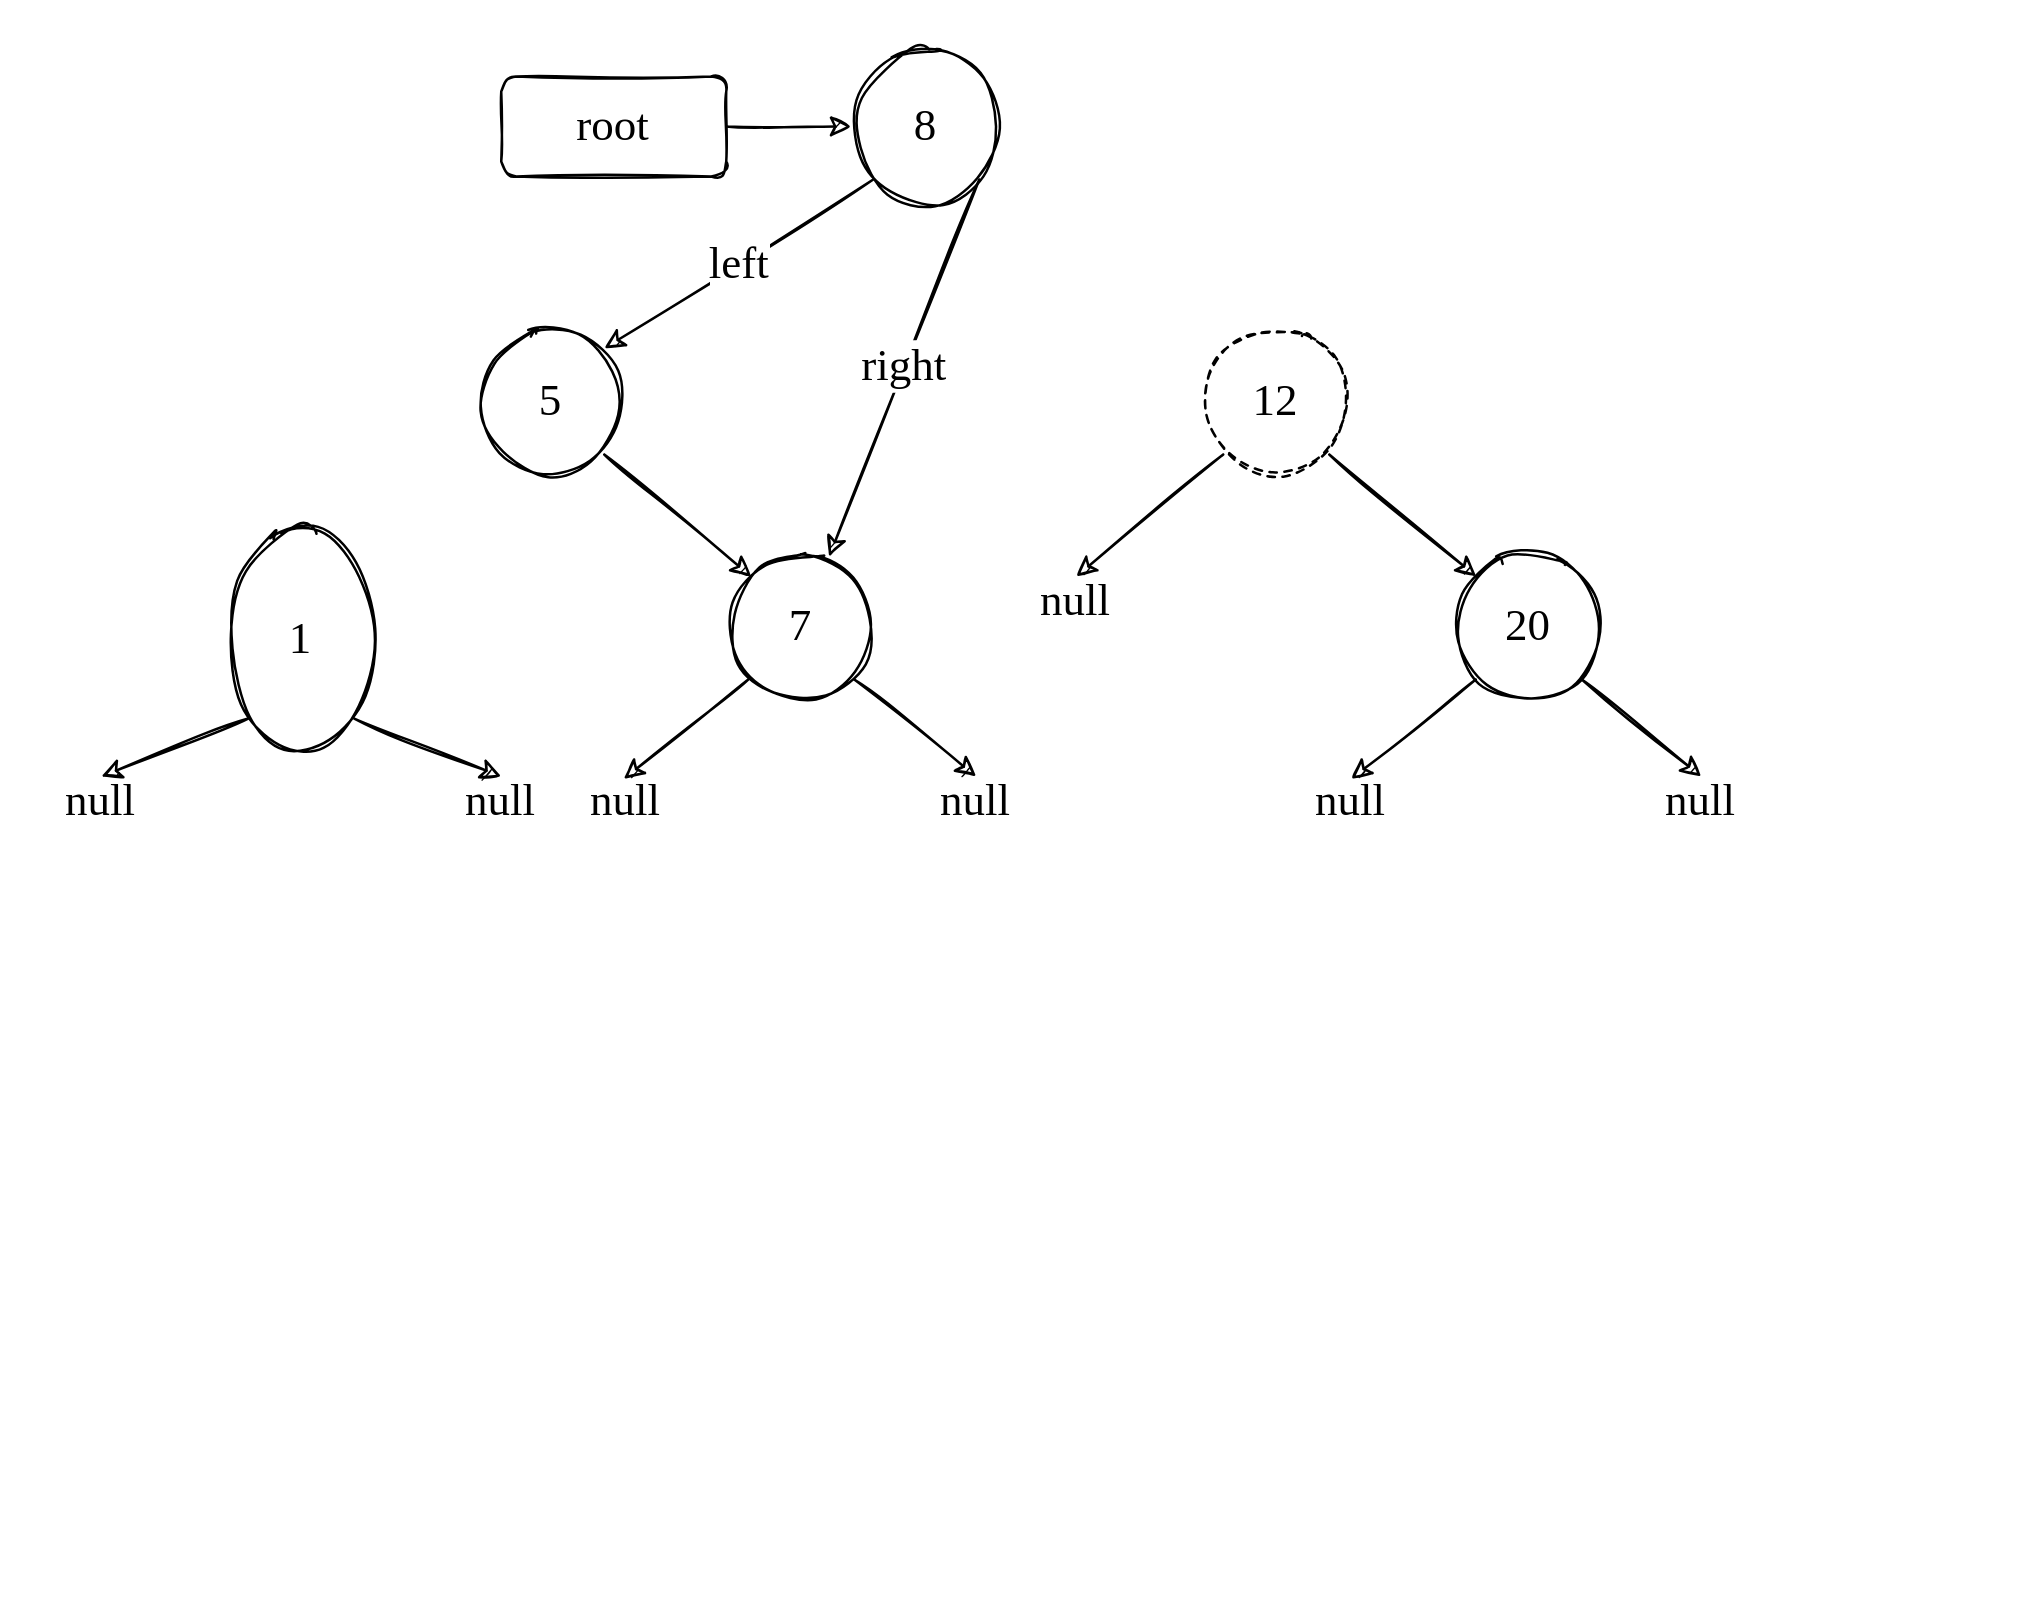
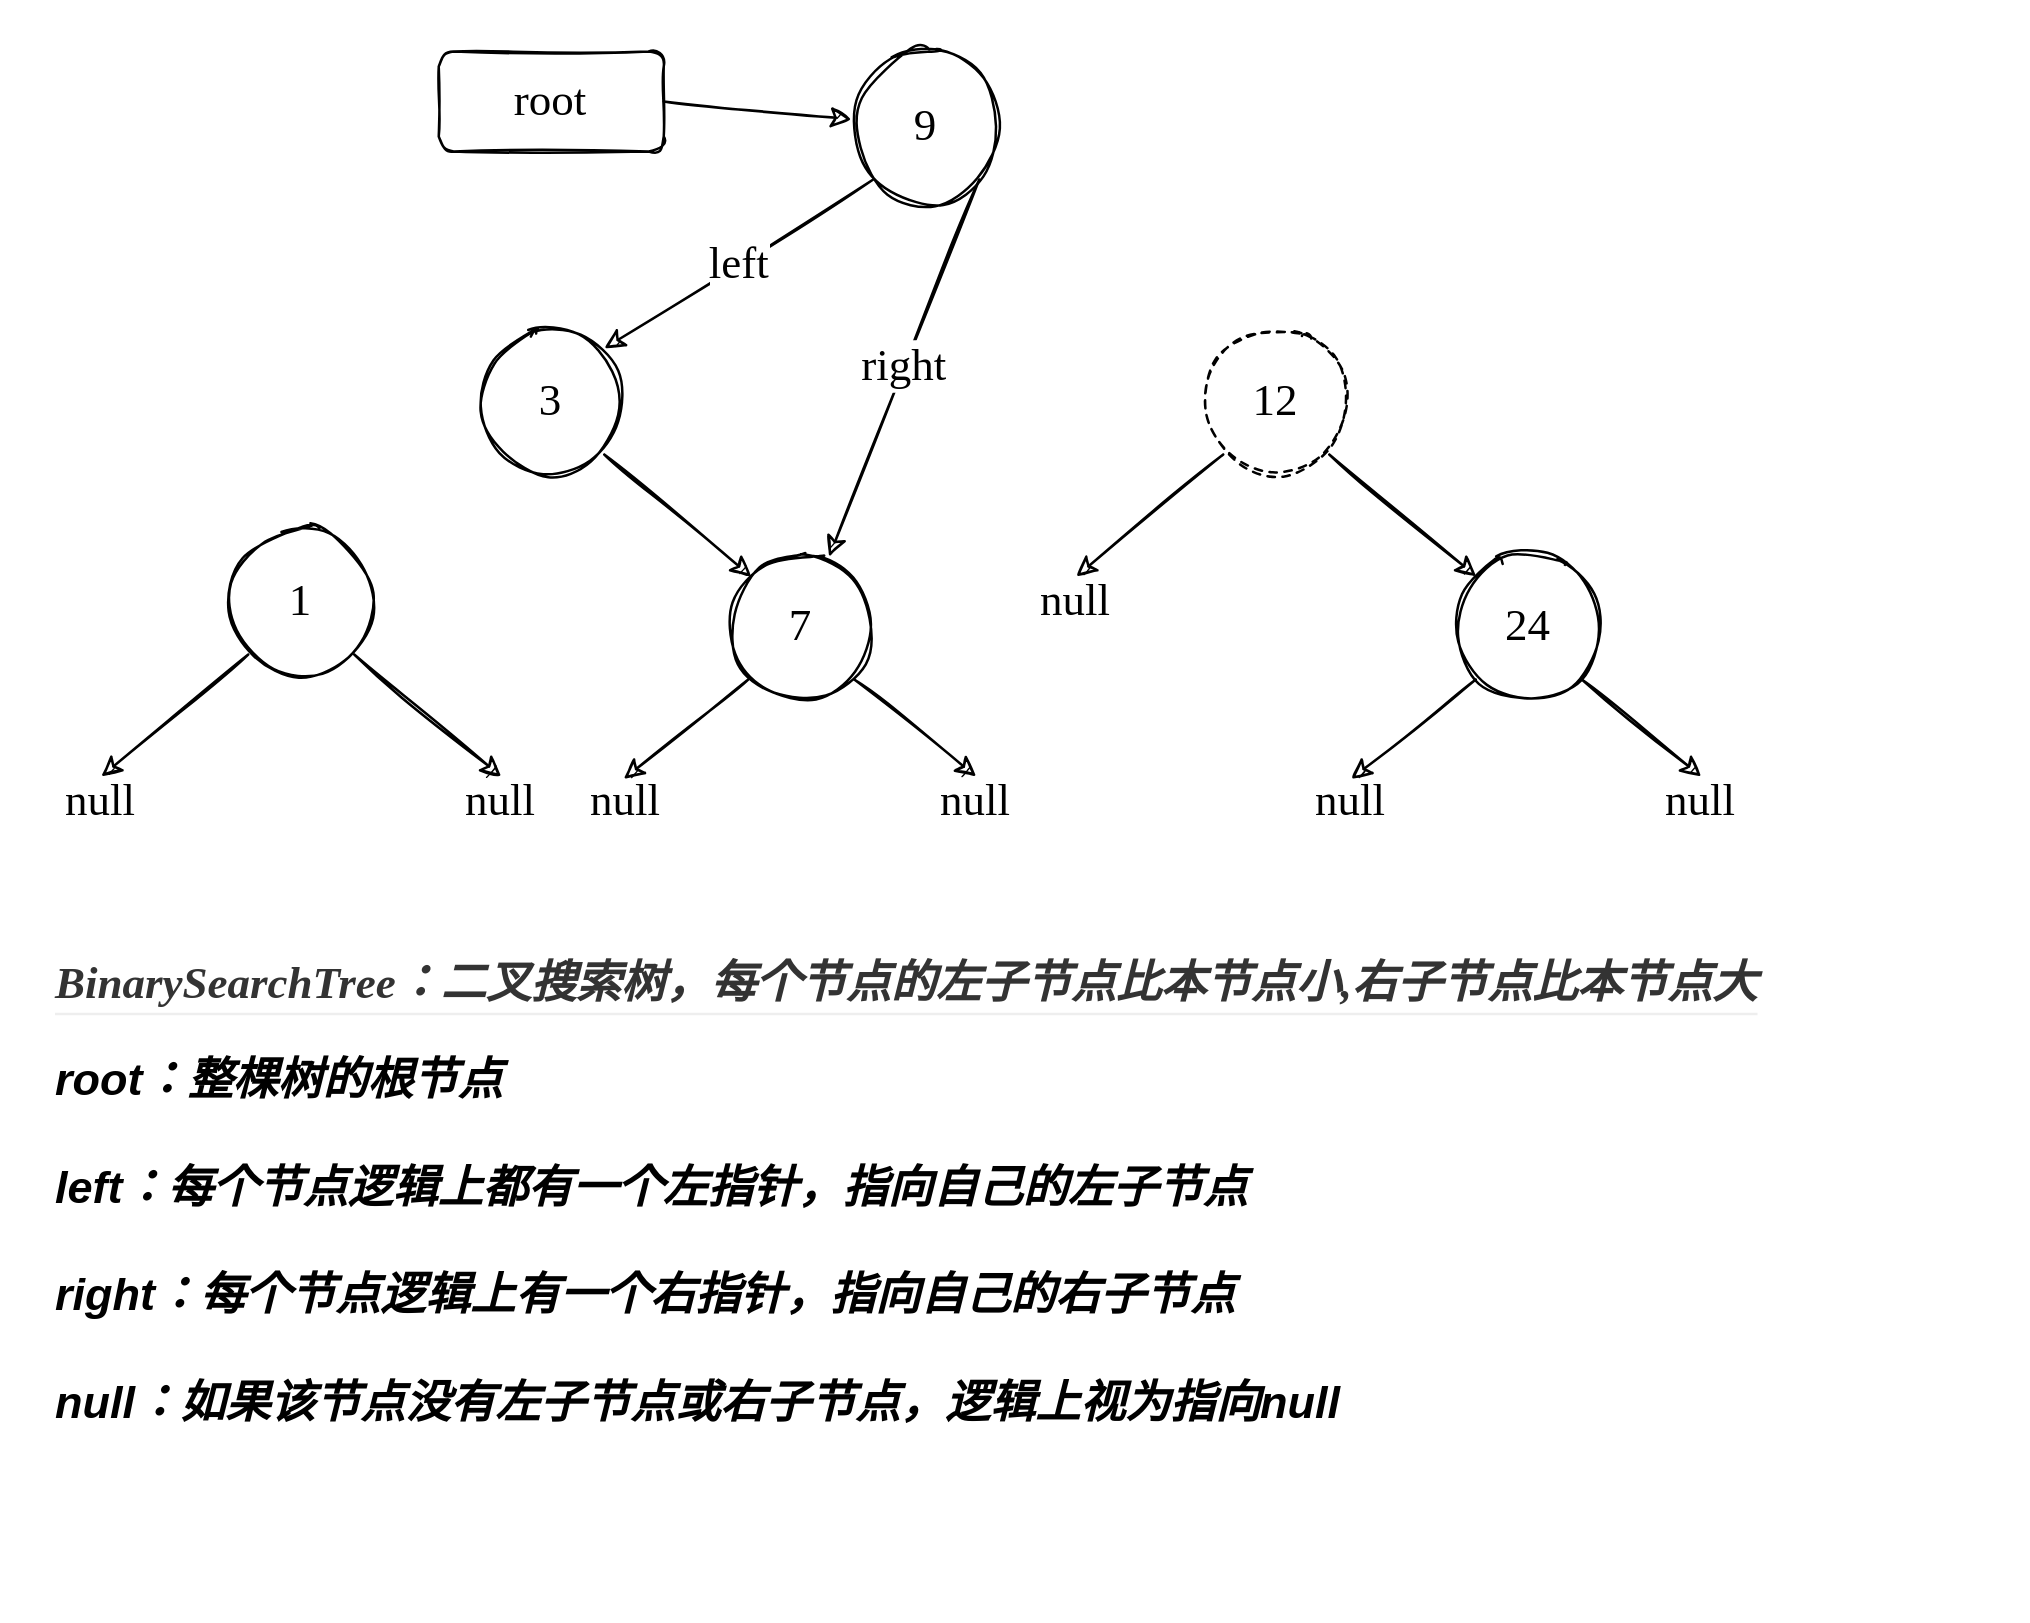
node "root": moved (614, 126) -> (551, 101)
node "8": label "8" -> "9"
node "5": label "5" -> "3"
node "20": label "20" -> "24"
node "1": size 150x225 -> 150x150
node "BinarySearchTree：二叉搜索树，每个节点的左子节点比本节点小,右子节点比本节点大 root：整棵树的根节点 left：每个节点逻辑上都有一个左指针，指向自己的左子节点 right：每个节点逻辑上有一个右指针，指向自己的右子节点 null：如果该节点没有左子节点或右子节点，逻辑上视为指向null": added
